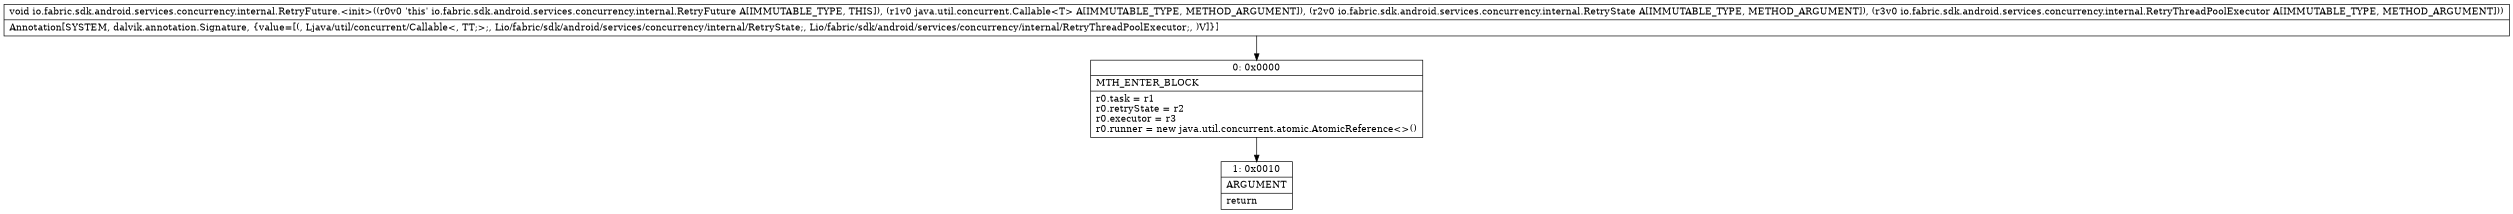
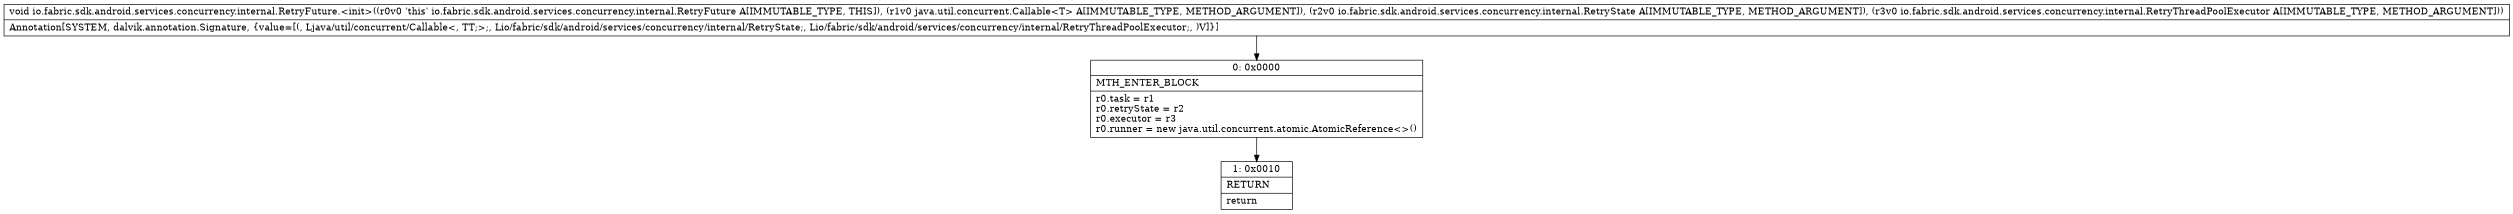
node "1: 0x0010": text "ARGUMENT" -> "RETURN"
